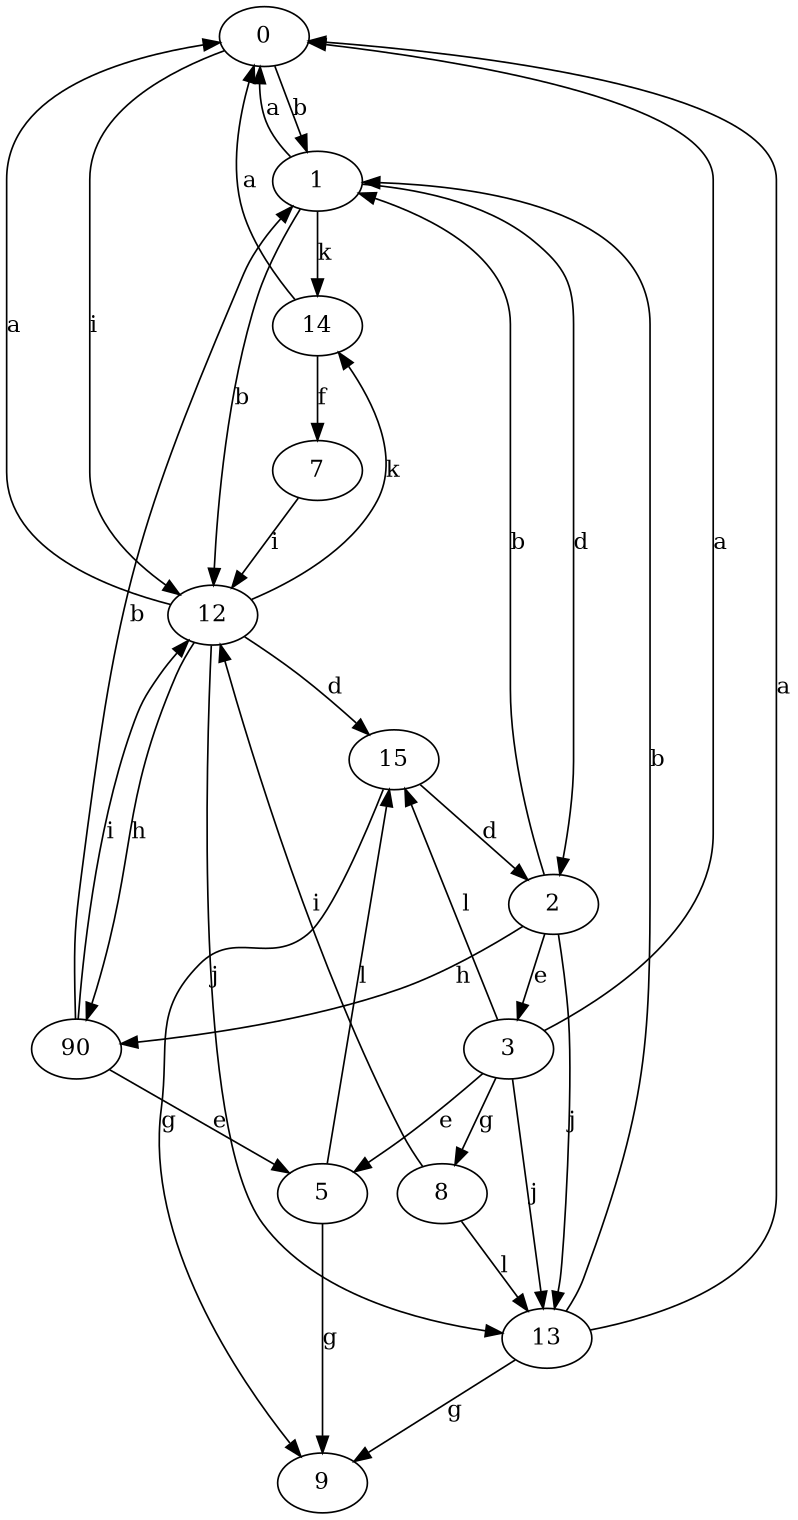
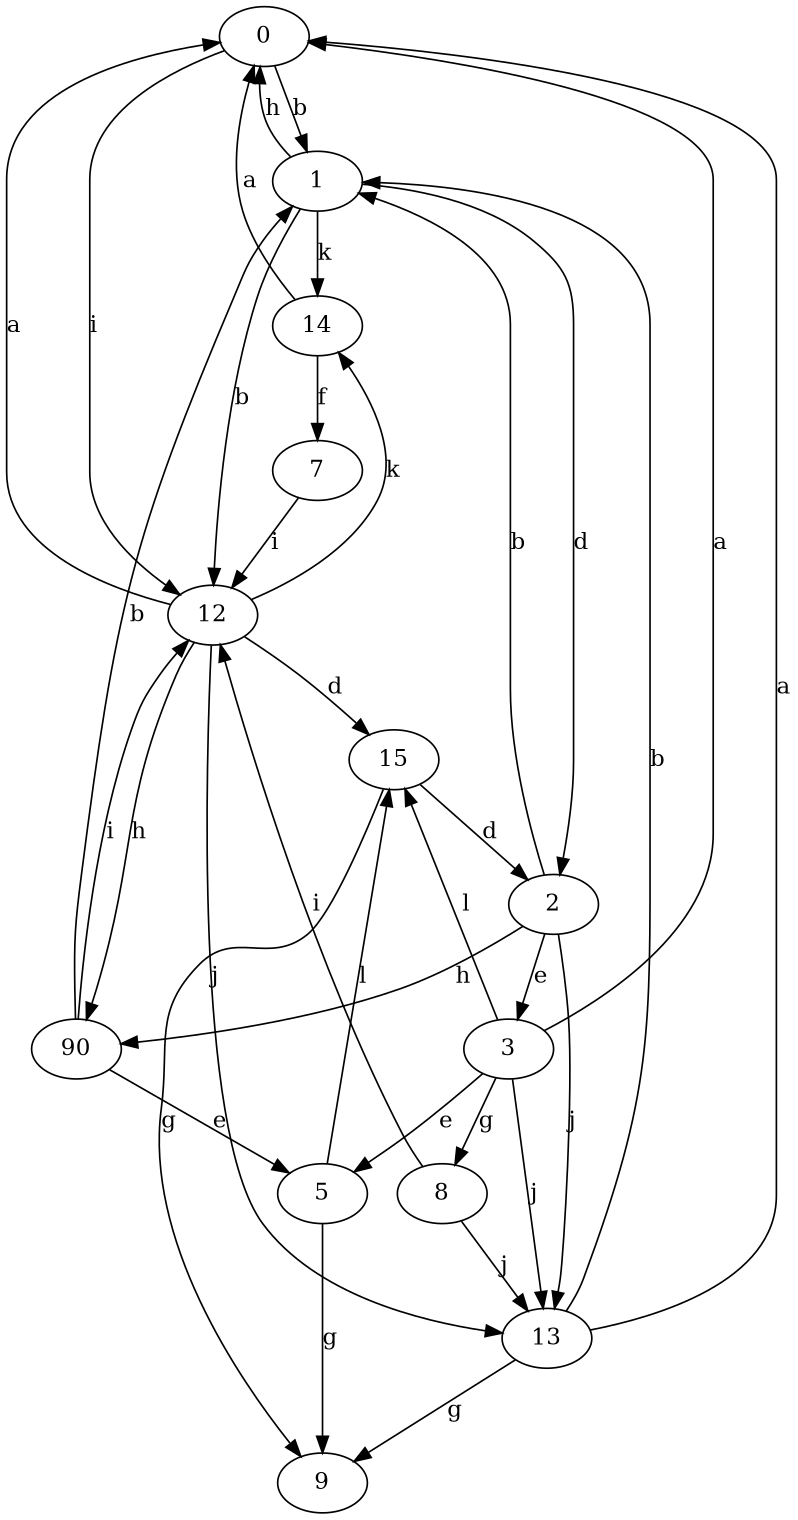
edge "1" -> "0": label "a" -> "h"
edge "8" -> "13": label "l" -> "j"
